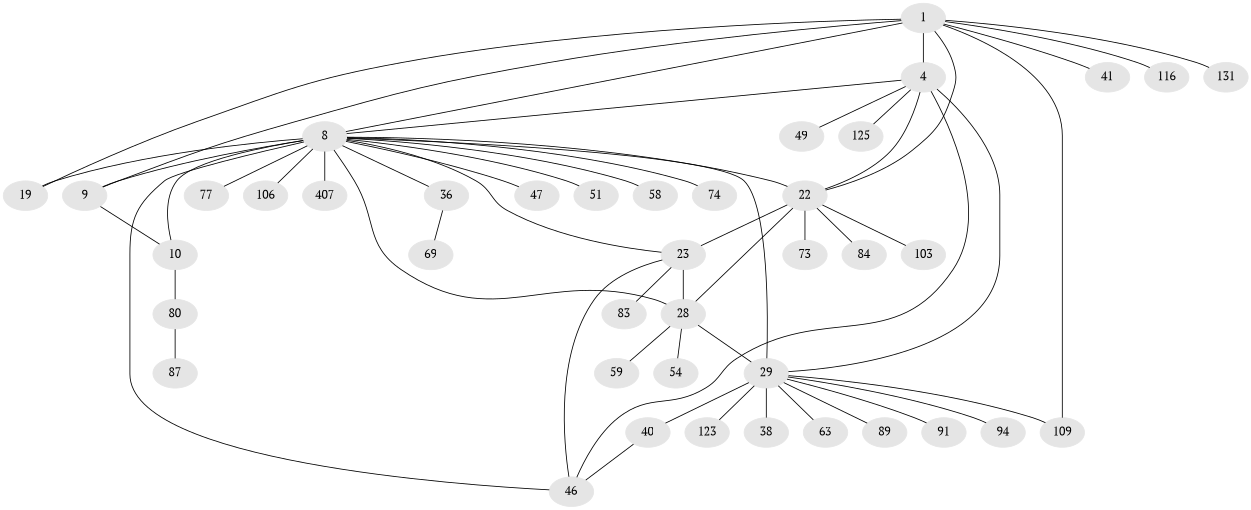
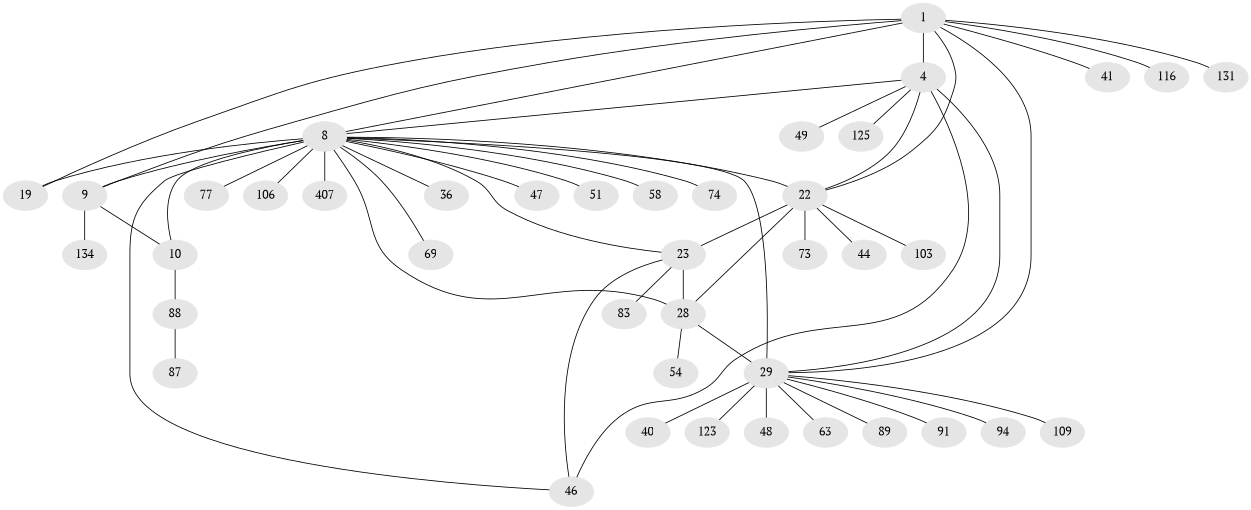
edge "1" -- "109": now "1" -- "29"
edge "36" -- "69": now "8" -- "69"
node "134": added
node "84": label "84" -> "44"
node "80": label "80" -> "88"
node "59": removed
node "38": label "38" -> "48"
edge "40" -- "46": removed
